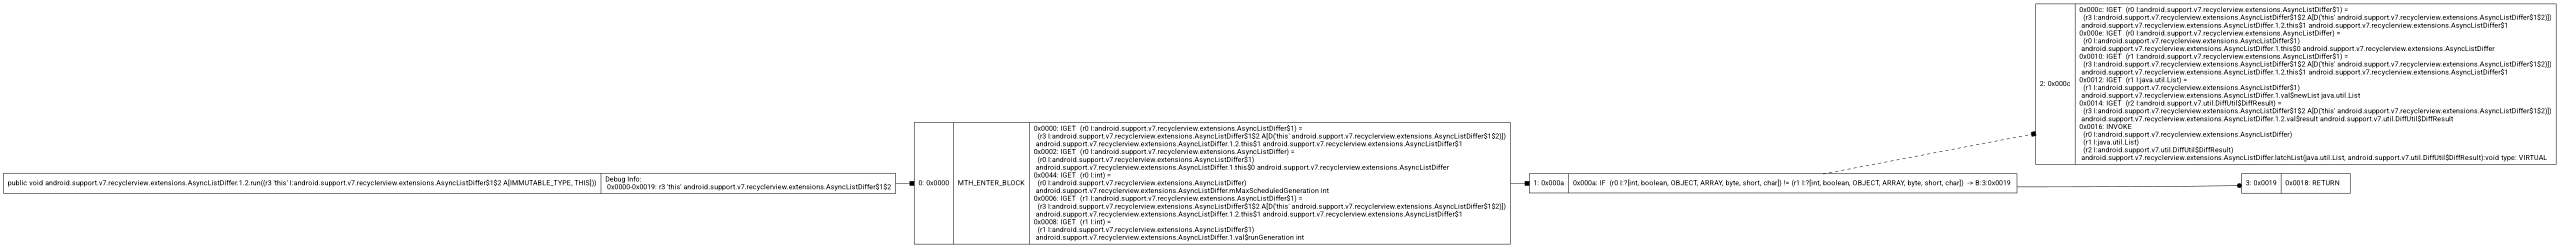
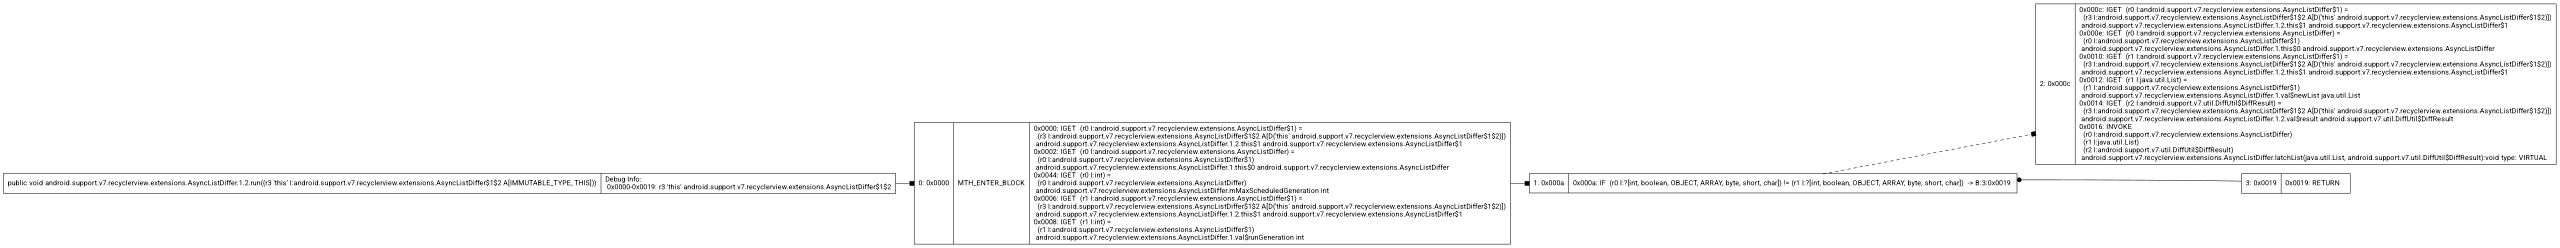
node "3: 0x0019": text "0x0018: RETURN" -> "0x0019: RETURN"
edge "1: 0x000a" -> "3: 0x0019": reversed
